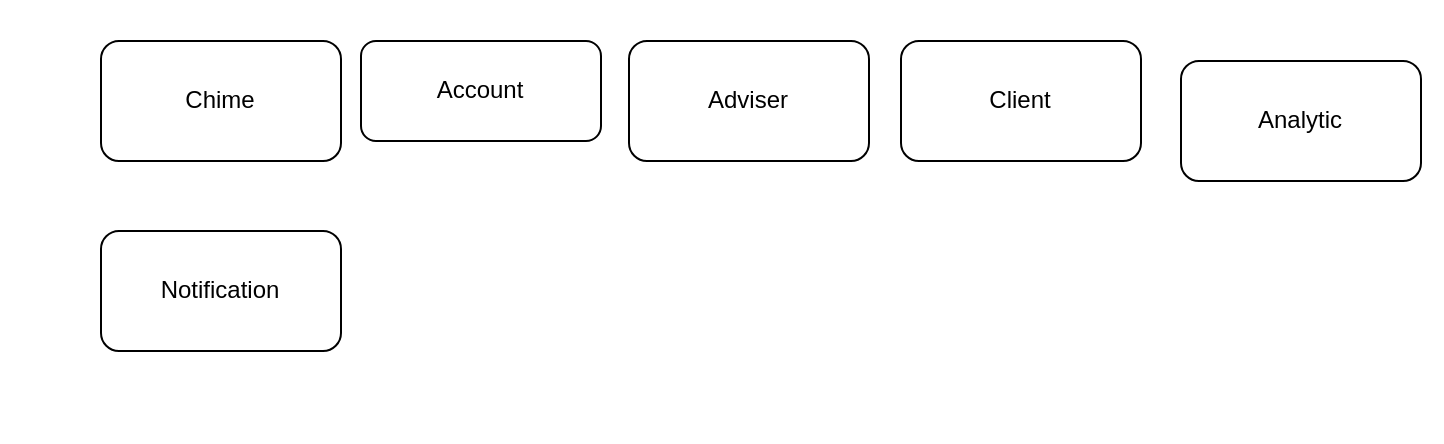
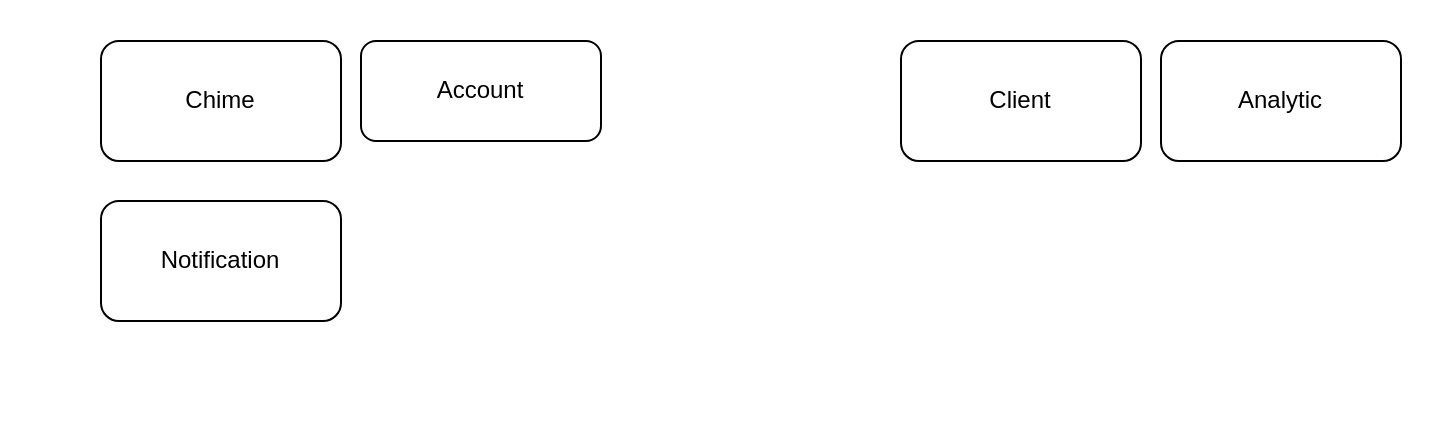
node "Adviser": removed
node "Analytic": moved (1301, 121) -> (1281, 101)
node "Notification": moved (221, 291) -> (221, 261)
